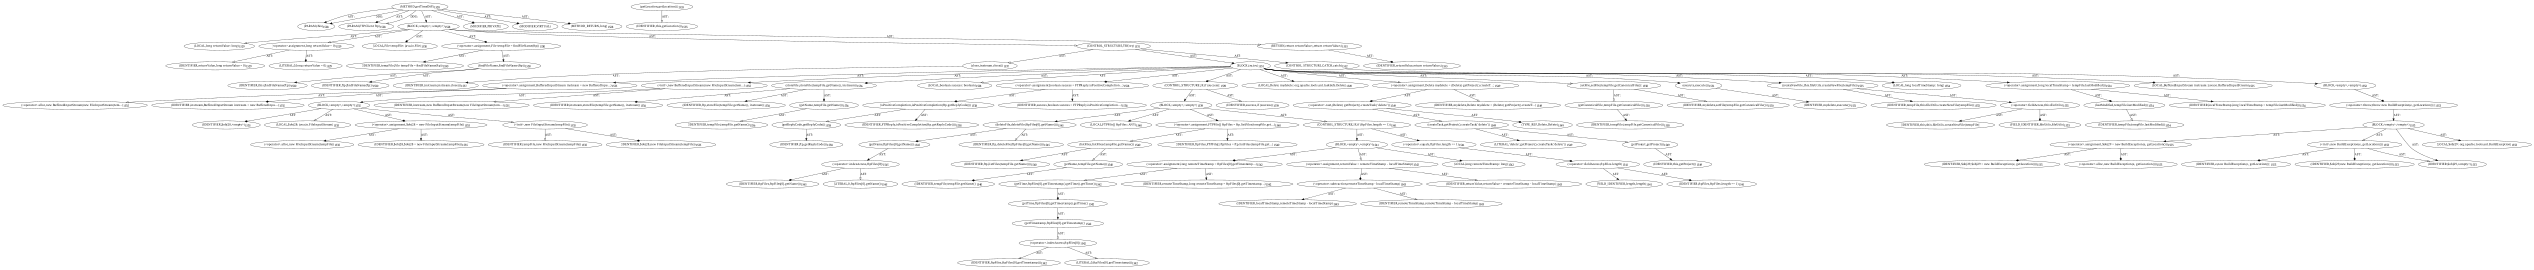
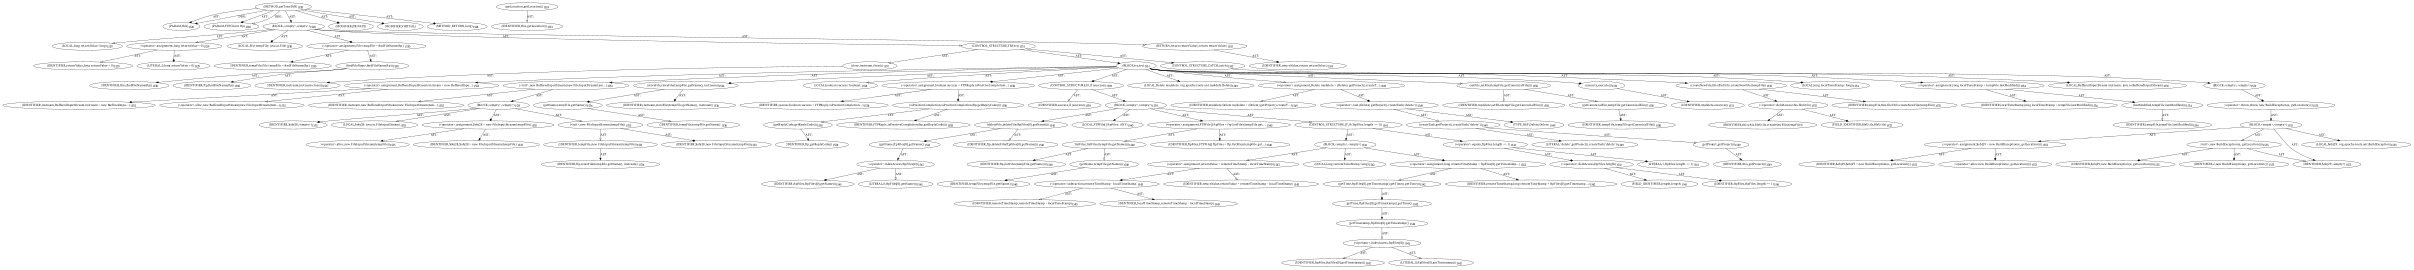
edge "(storeFile,storeFile(tempFile.getName(), instream))" -> "(IDENTIFIER,ftp,storeFile(tempFile.getName(), instream))": now "(IDENTIFIER,tempFile,new FileInputStream(tempFile))" -> "(IDENTIFIER,ftp,storeFile(tempFile.getName(), instream))"
node "(LITERAL,1,ftpFiles.length == 1)": added
